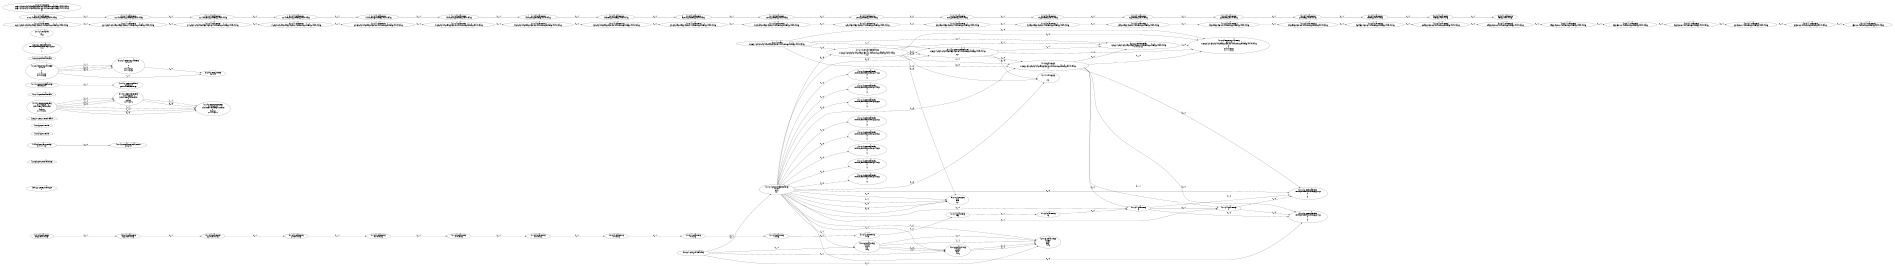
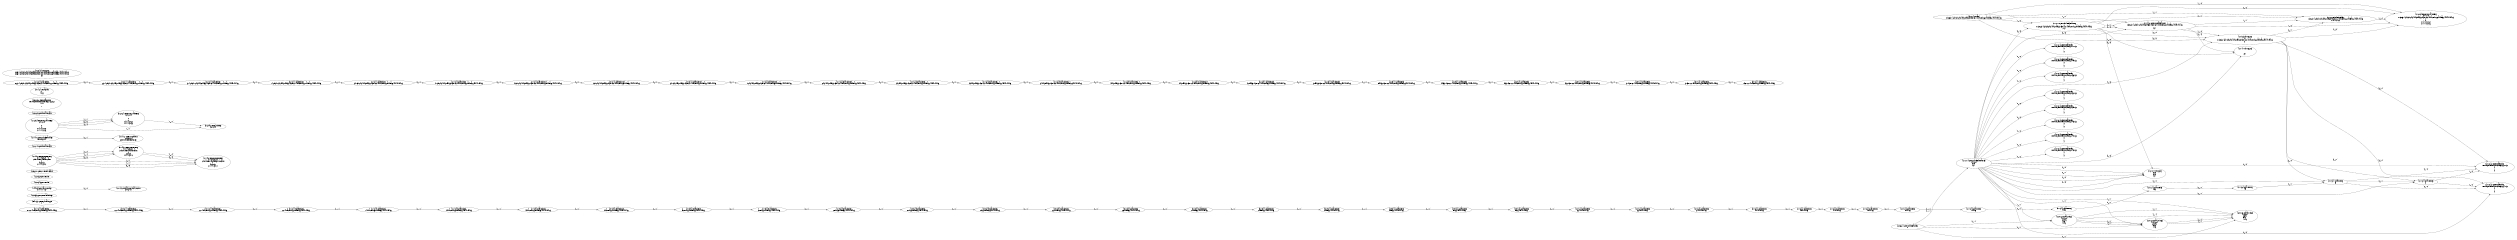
node "4217344.CharNextA fea5649f4919f4c3": added
